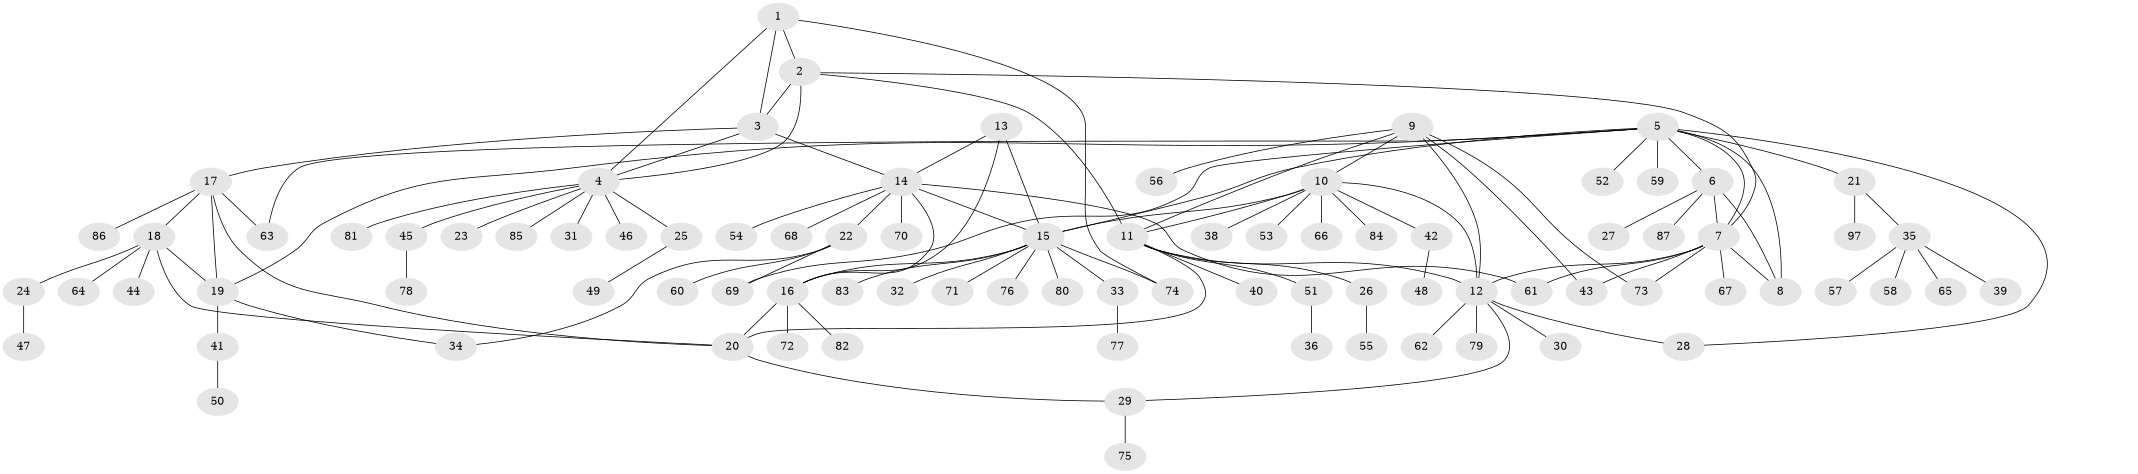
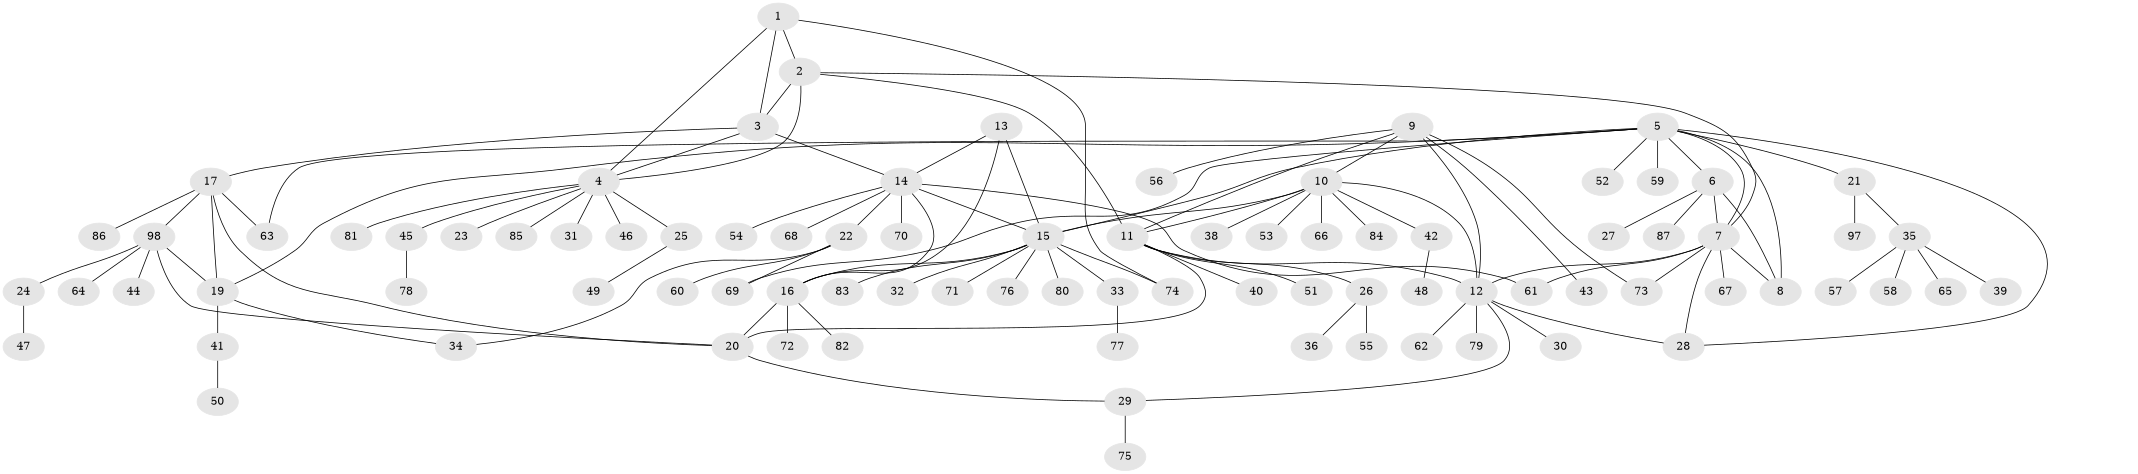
node "18": label "18" -> "98"
edge "7" -- "43": now "7" -- "28"
edge "51" -- "36": now "26" -- "36"
